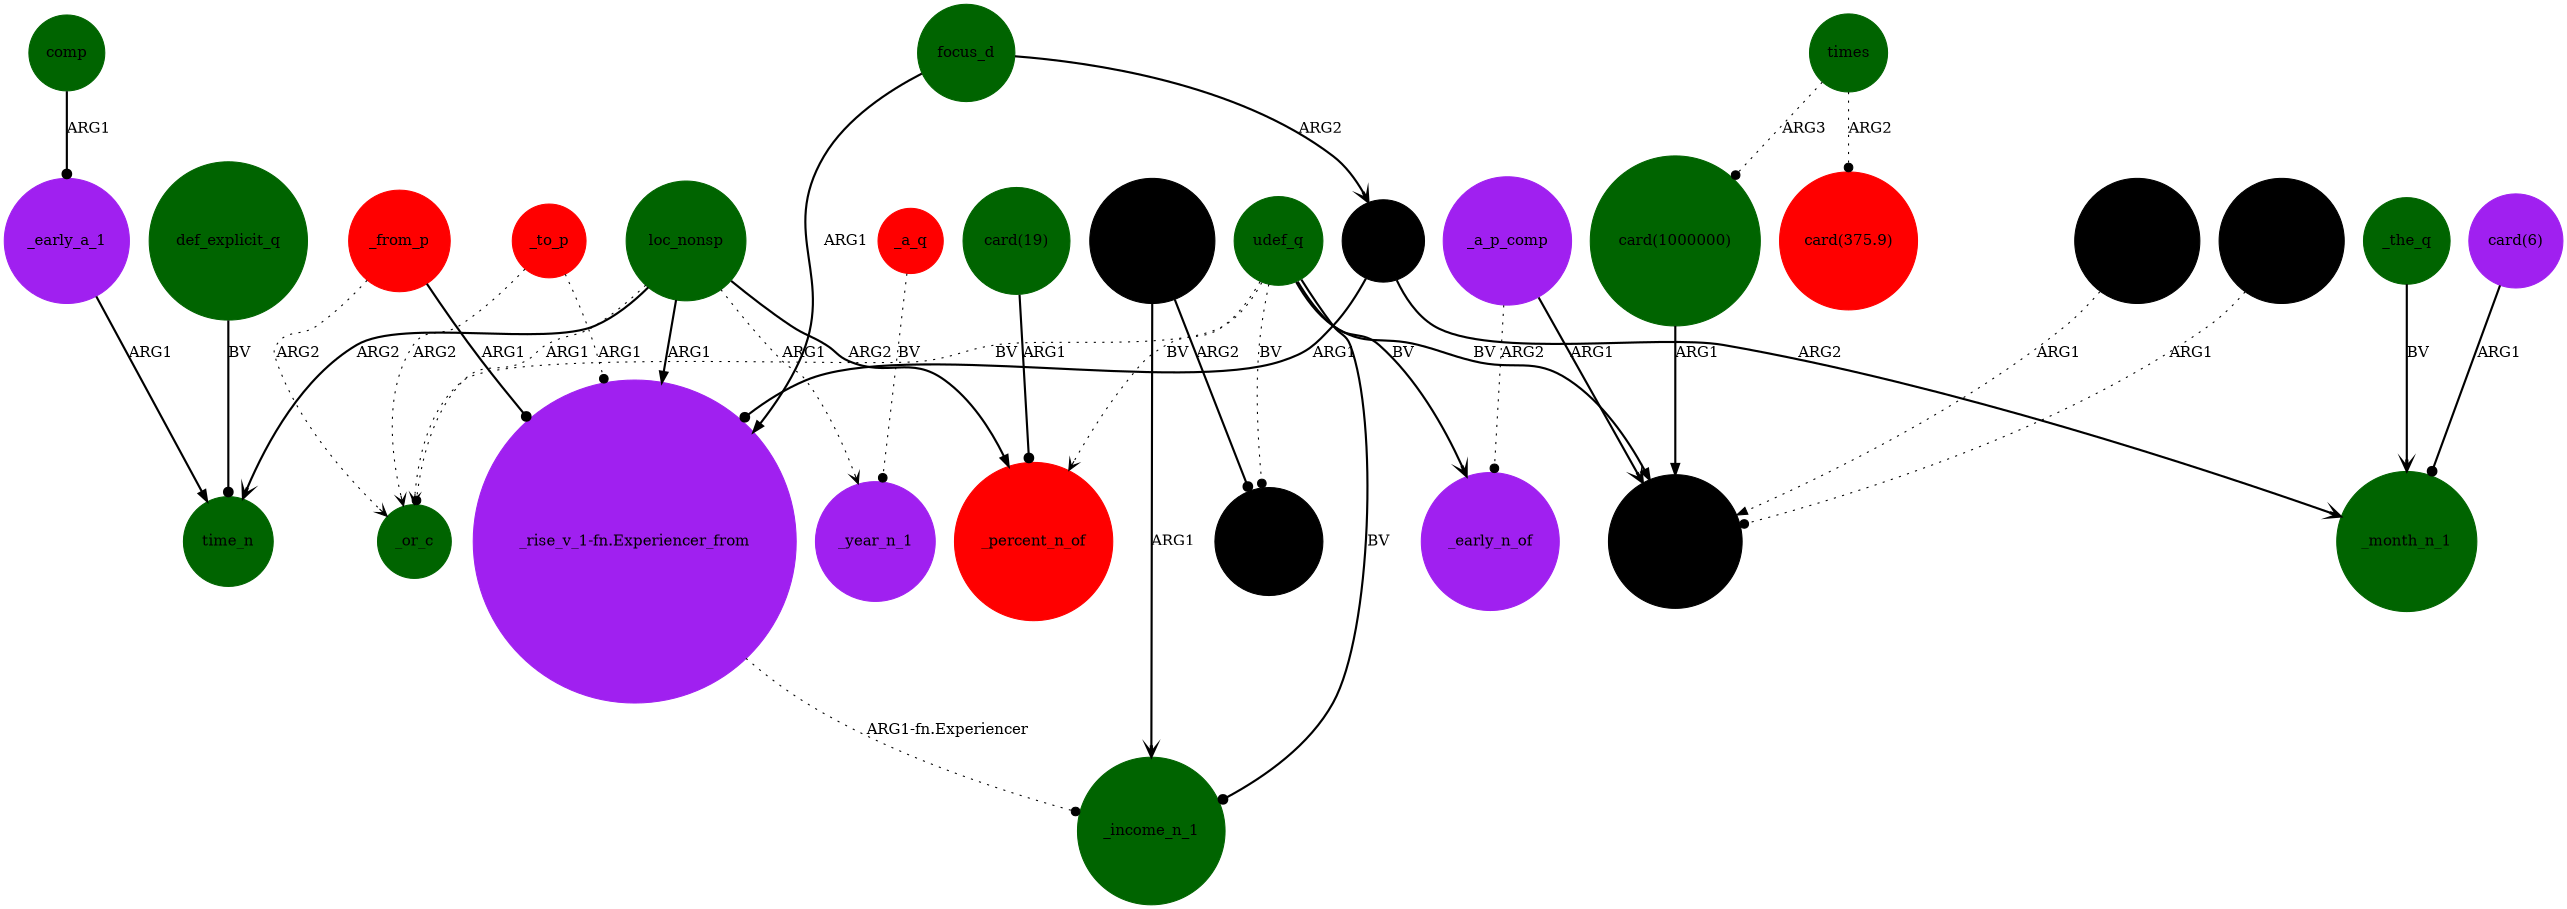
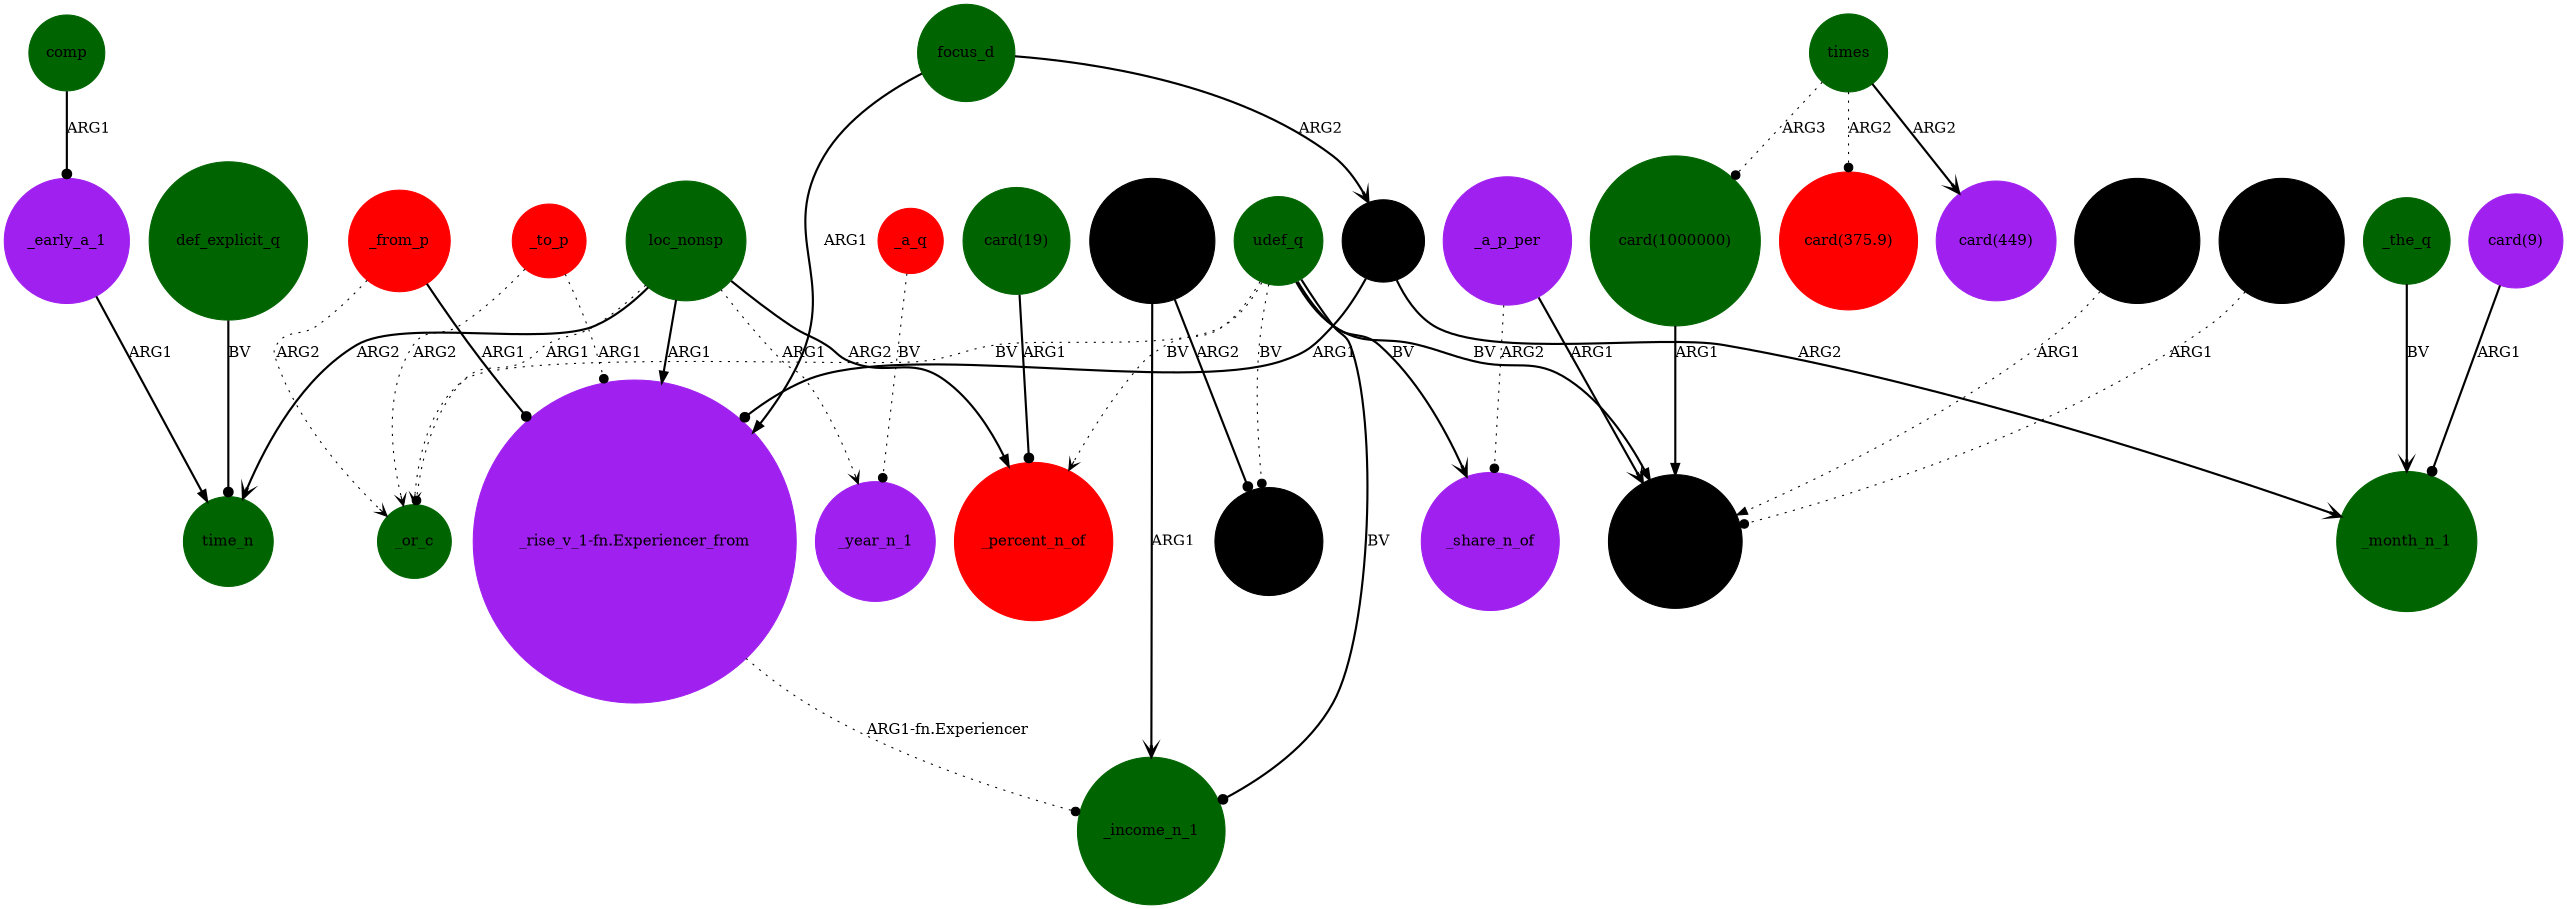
node "_a_p_comp": label "_a_p_comp" -> "_a_p_per"
node "card(449)": added
node "card(6)": label "card(6)" -> "card(9)"
node "_early_n_of": label "_early_n_of" -> "_share_n_of"
